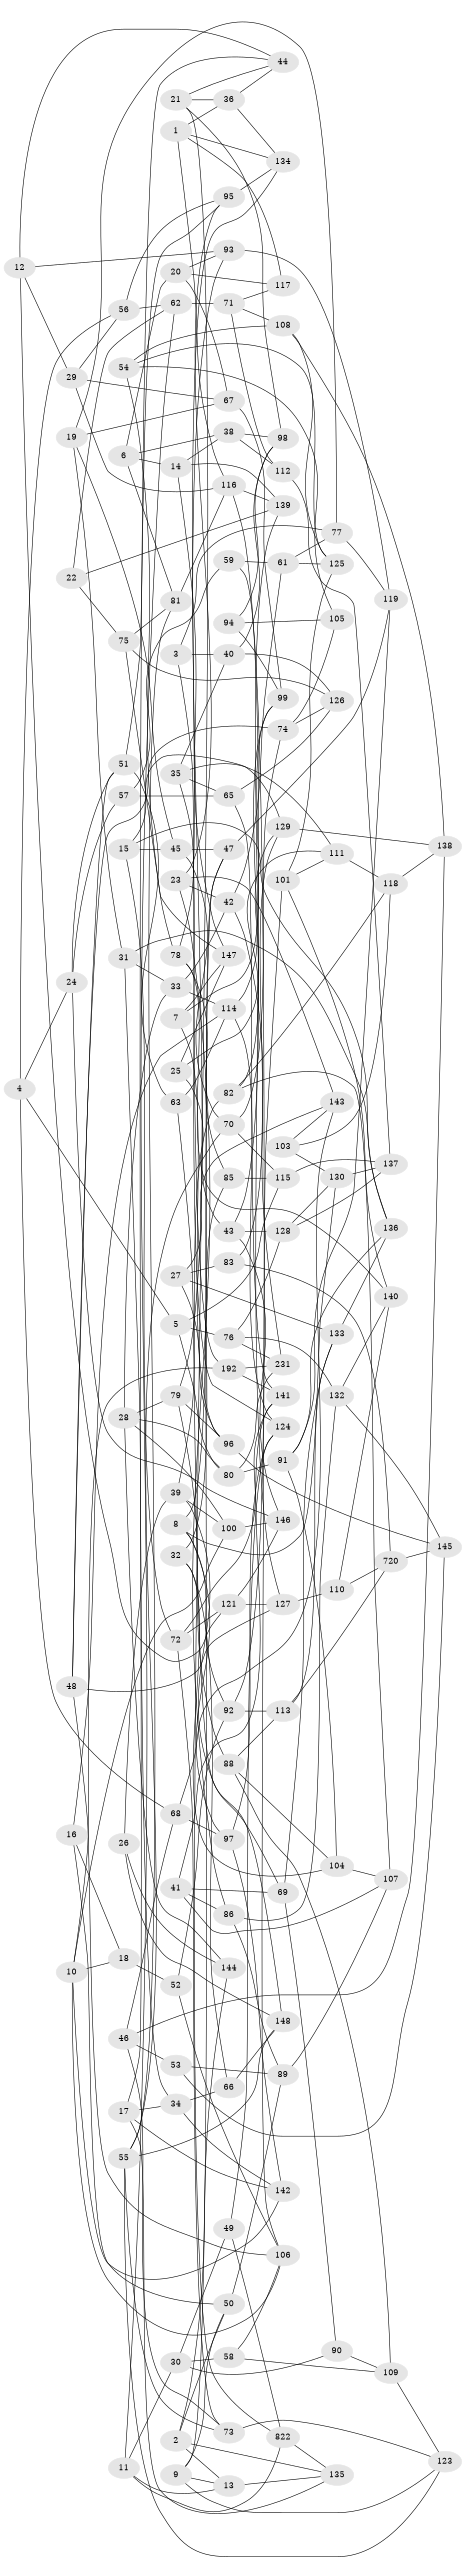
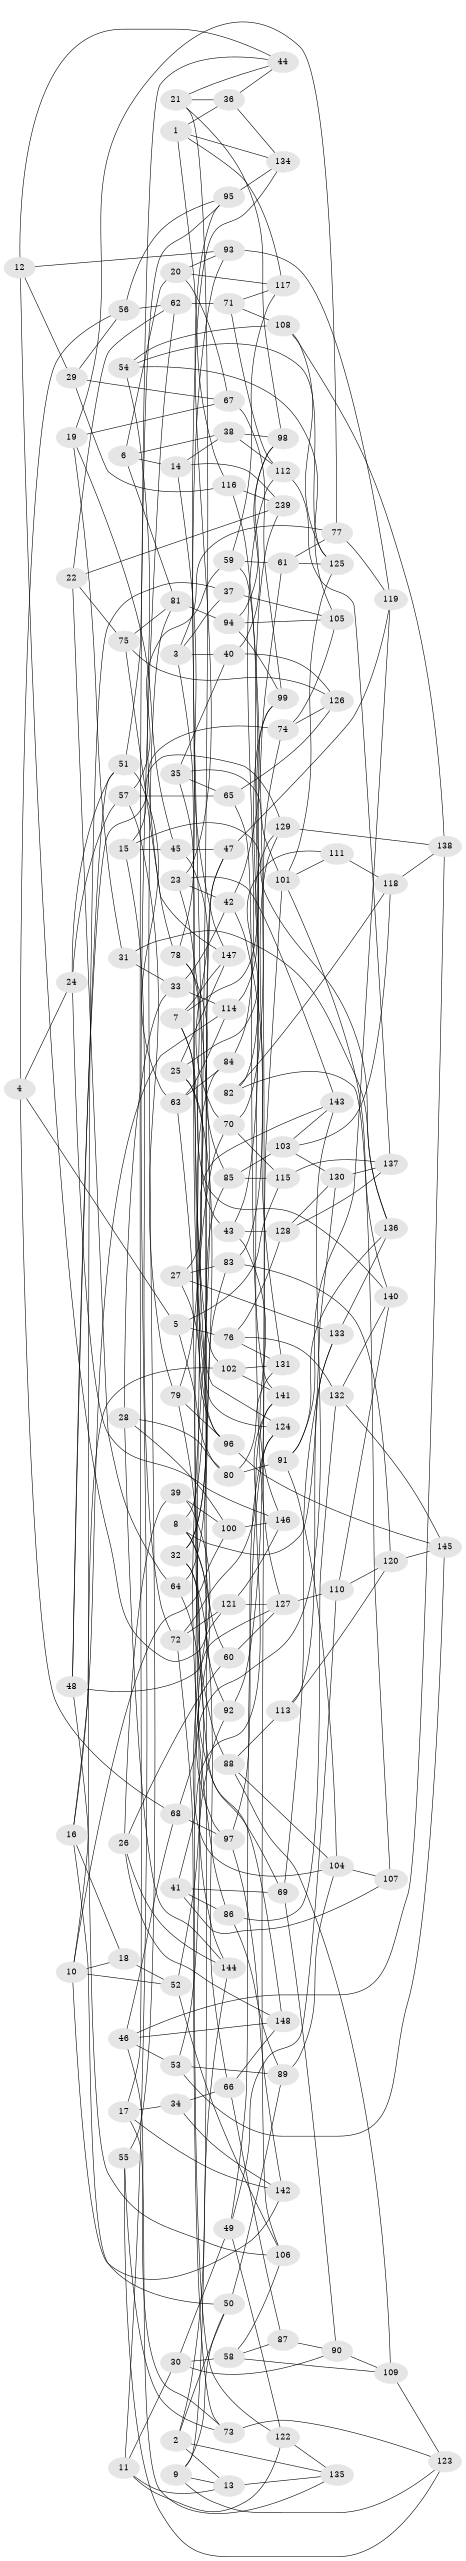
edge "117" -- "59": added
node "139": label "139" -> "239"
edge "116" -- "81": now "94" -- "81"
node "37": added
edge "35" -- "111": now "35" -- "101"
node "84": added
edge "103" -- "85": added
edge "114" -- "124": now "7" -- "124"
edge "82" -- "39": removed
edge "31" -- "34": removed
node "231": label "231" -> "131"
node "192": label "192" -> "102"
edge "79" -- "28": now "79" -- "57"
node "720": label "720" -> "120"
node "64": added
node "60": added
edge "70" -- "55": now "70" -- "53"
edge "92" -- "113": removed
edge "110" -- "49": added
edge "107" -- "89": now "104" -- "89"
edge "148" -- "55": now "148" -- "46"
edge "10" -- "106": now "10" -- "52"
node "87": added
node "822": label "822" -> "122"
